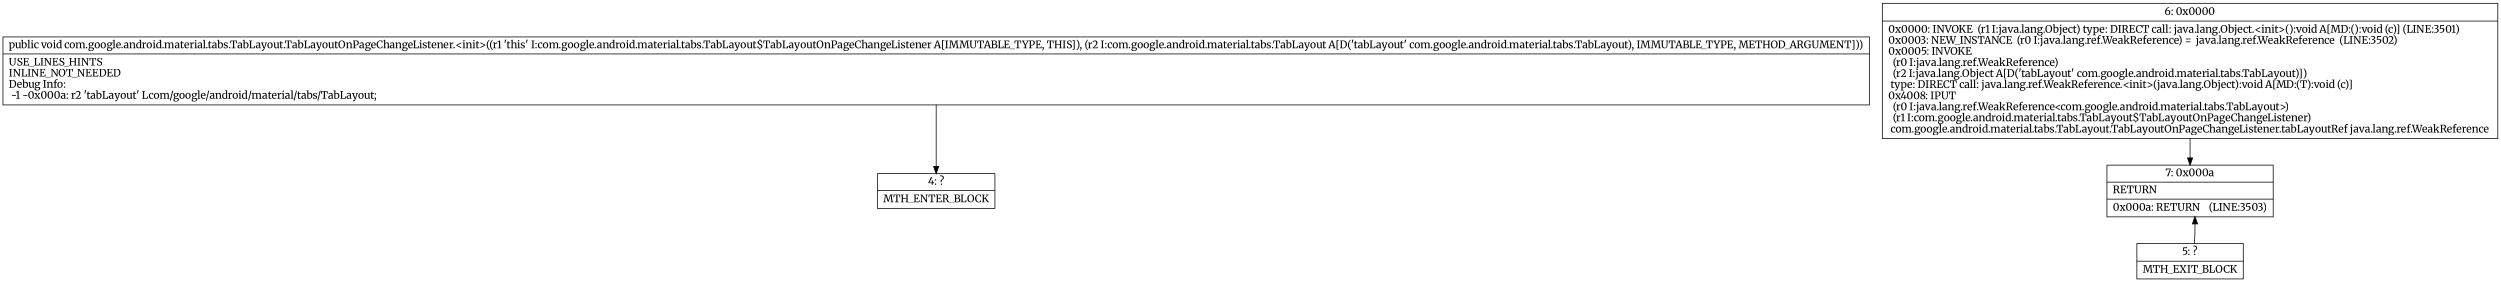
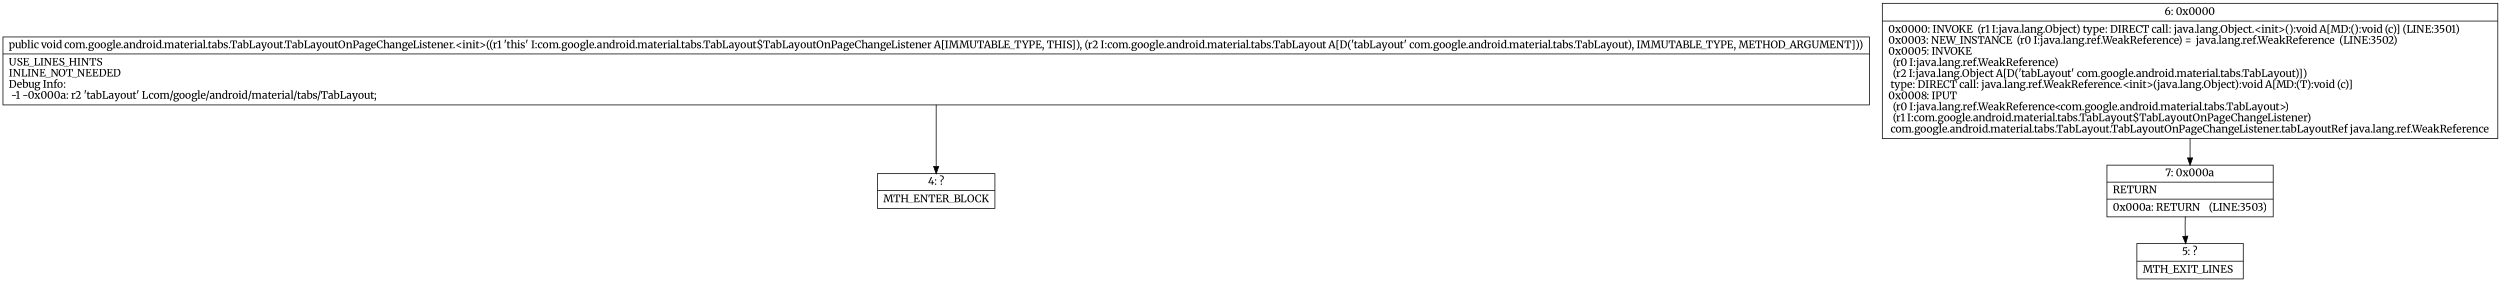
node "6: 0x0000": text "0x4008: IPUT" -> "0x0008: IPUT"
edge "5: ?" -> "7: 0x000a": reversed
node "5: ?": text "MTH_EXIT_BLOCK" -> "MTH_EXIT_LINES"
